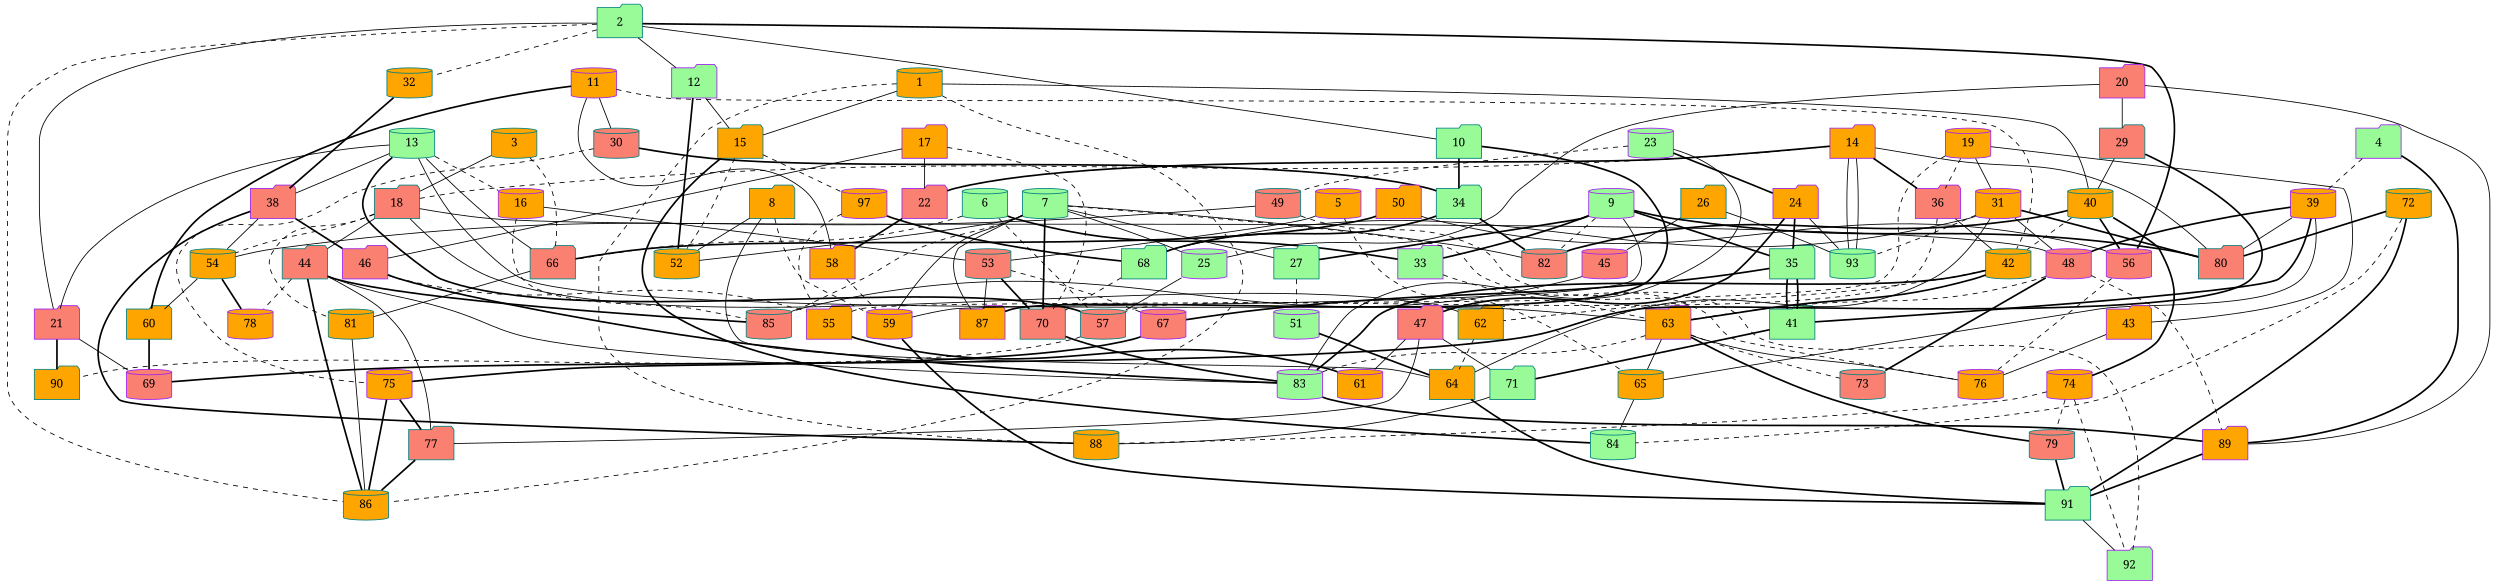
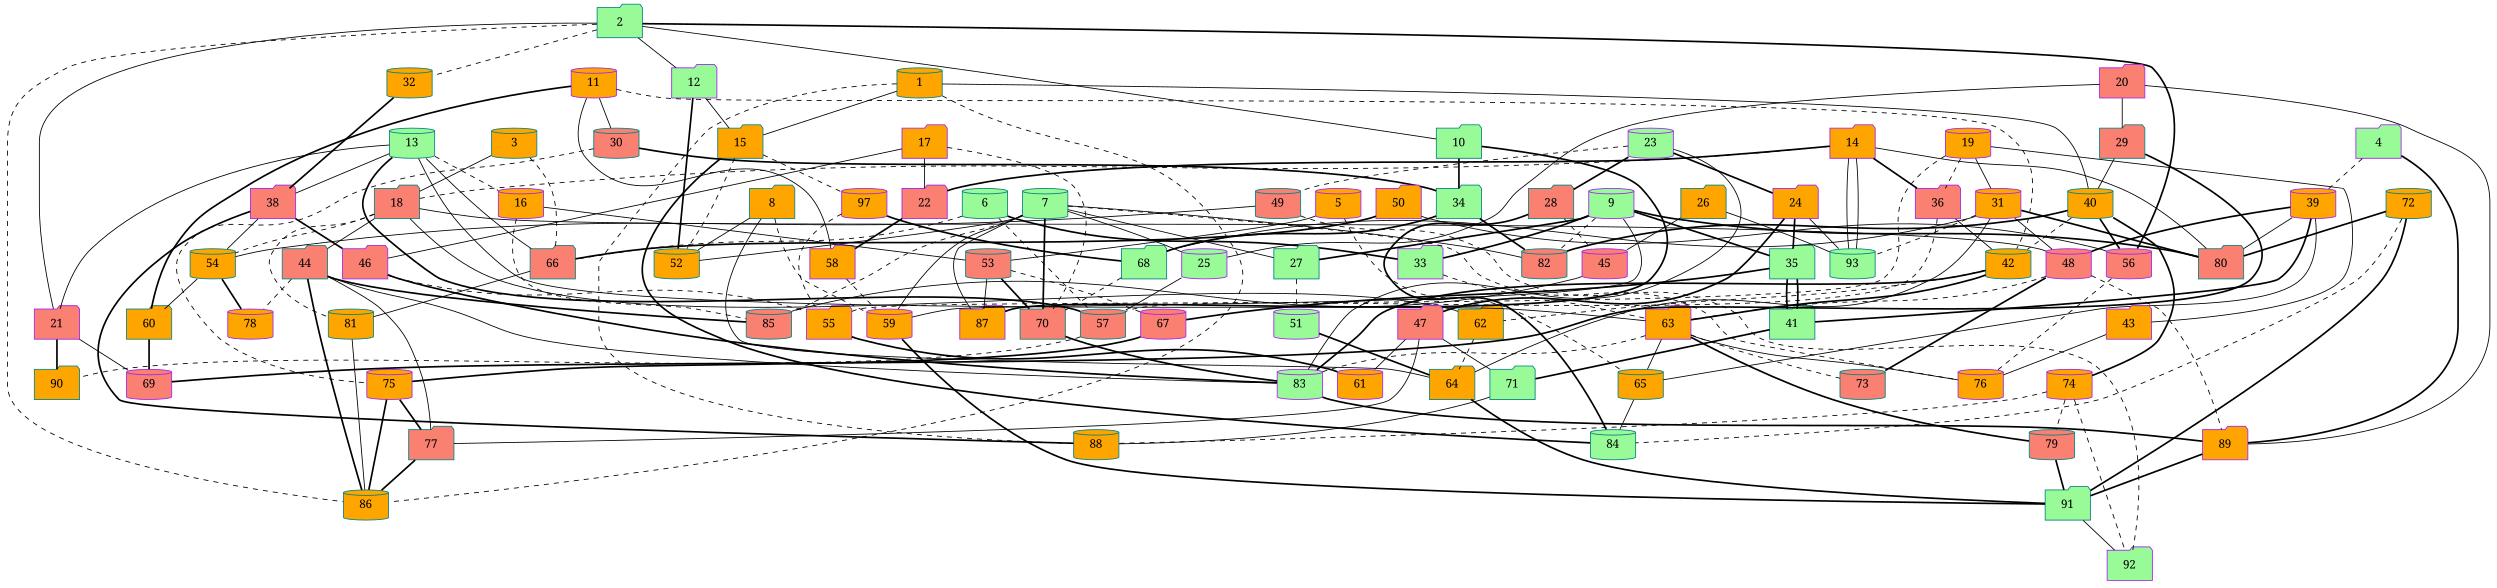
node "28": added
